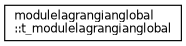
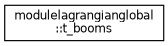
node "modulelagrangianglobal ::t_modulelagrangianglobal": label "modulelagrangianglobal ::t_modulelagrangianglobal" -> "modulelagrangianglobal ::t_booms"
